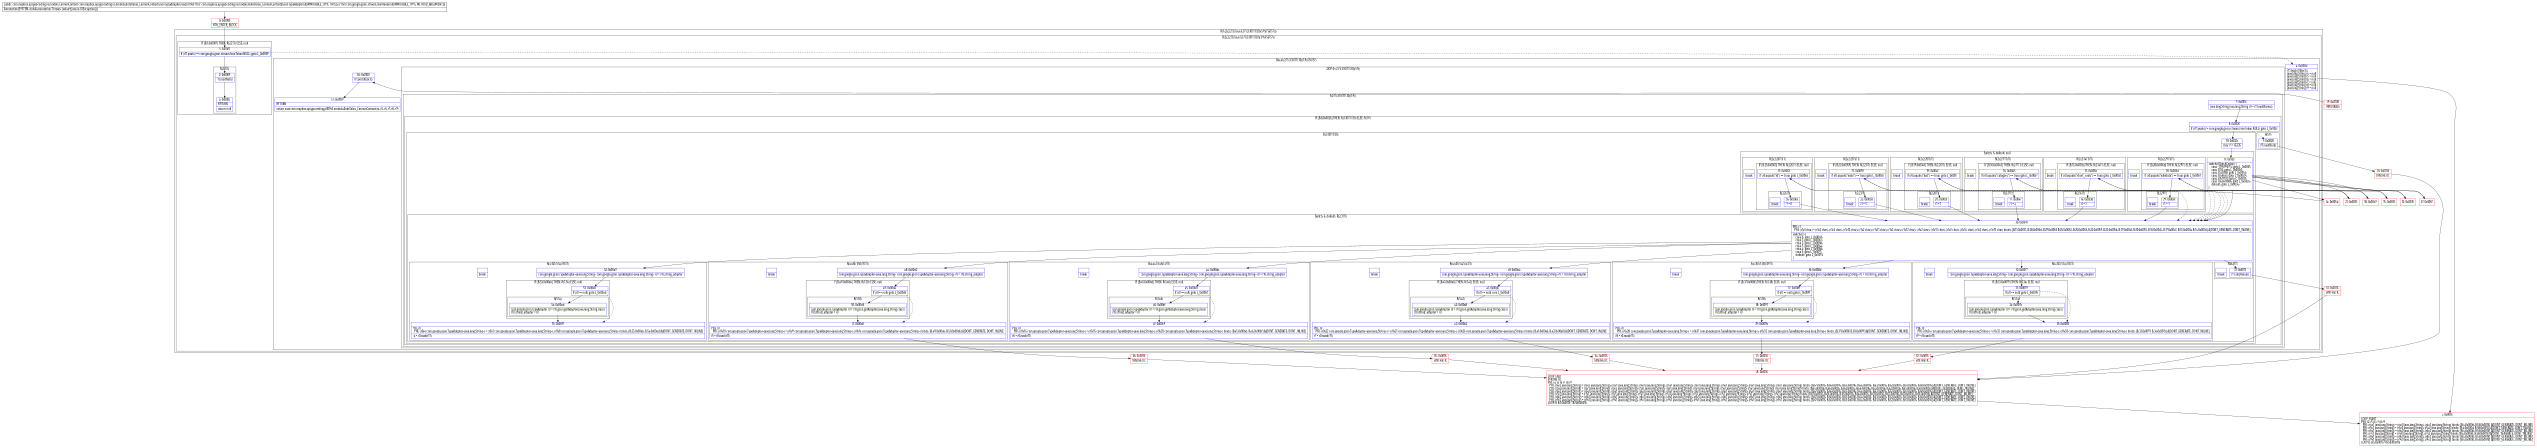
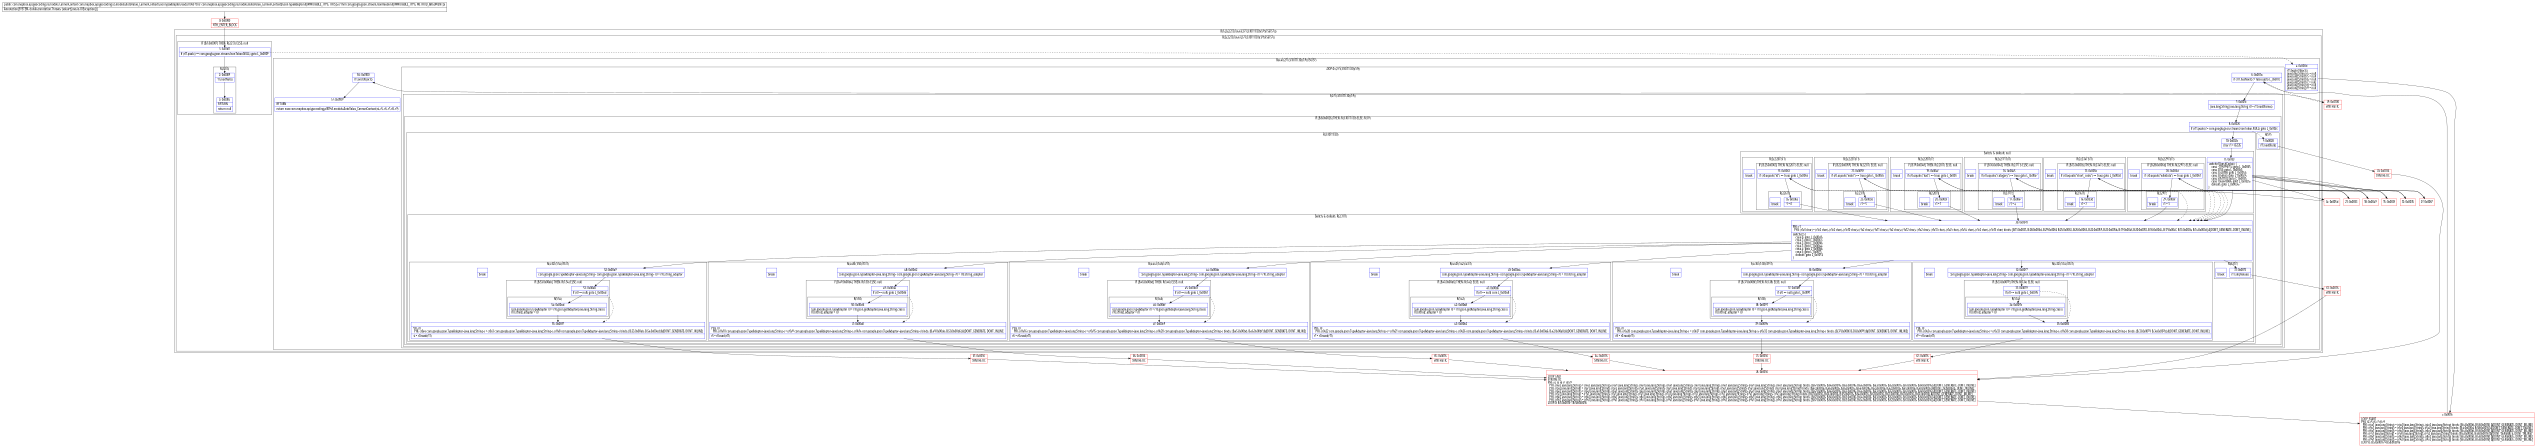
node "6: 0x001a": added
node "59: 0x0100": text "IMMUTABLE" -> "SYNTHETIC"
node "67: 0x0016": added
